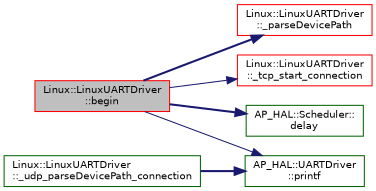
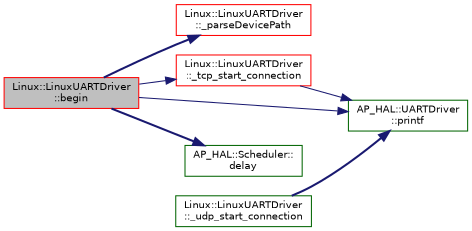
edge "Linux::LinuxUARTDriver ::_tcp_start_connection" -> "AP_HAL::UARTDriver ::printf": added
node "Linux::LinuxUARTDriver ::_udp_parseDevicePath_connection": label "Linux::LinuxUARTDriver ::_udp_parseDevicePath_connection" -> "Linux::LinuxUARTDriver ::_udp_start_connection"
